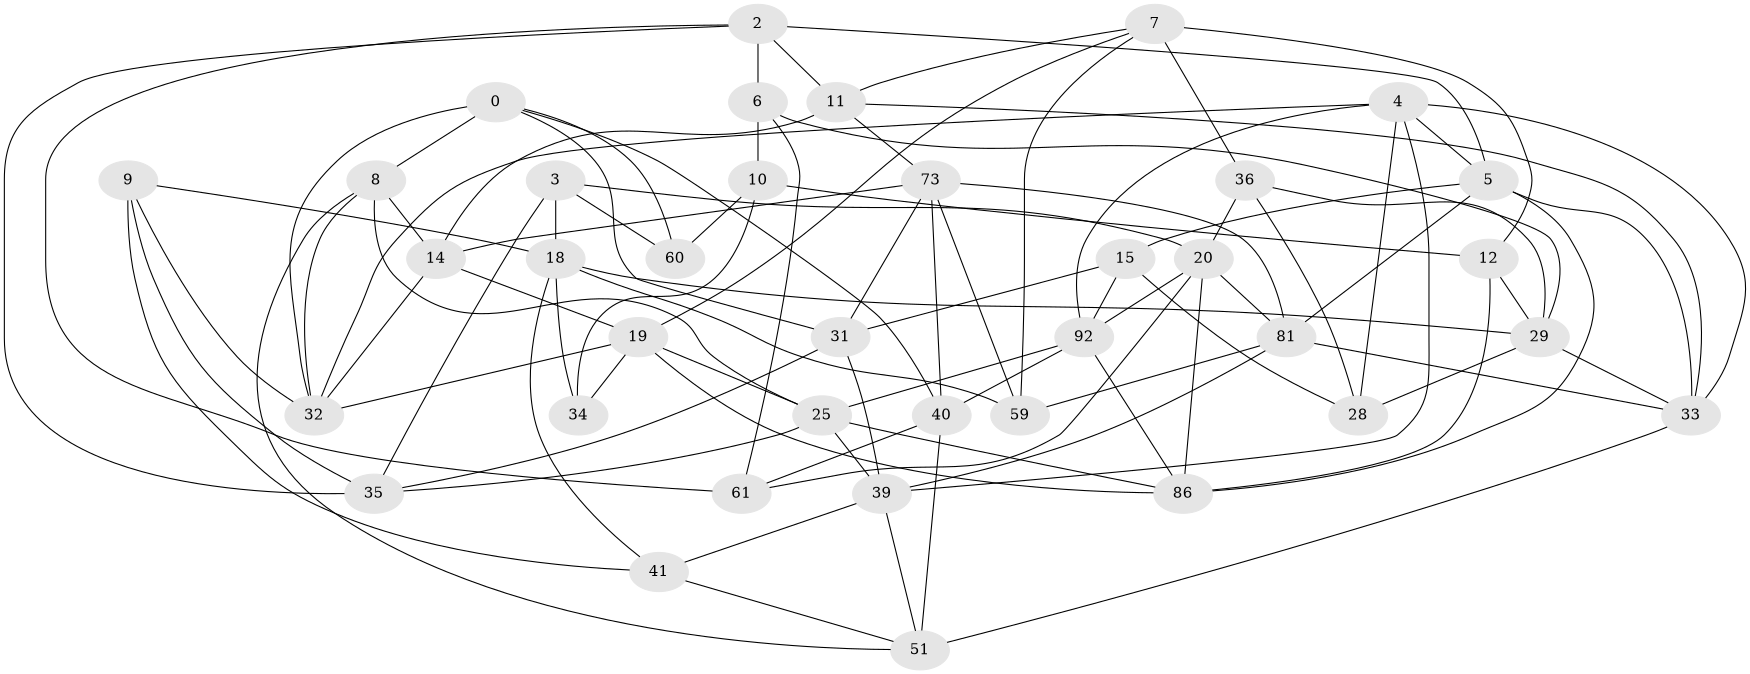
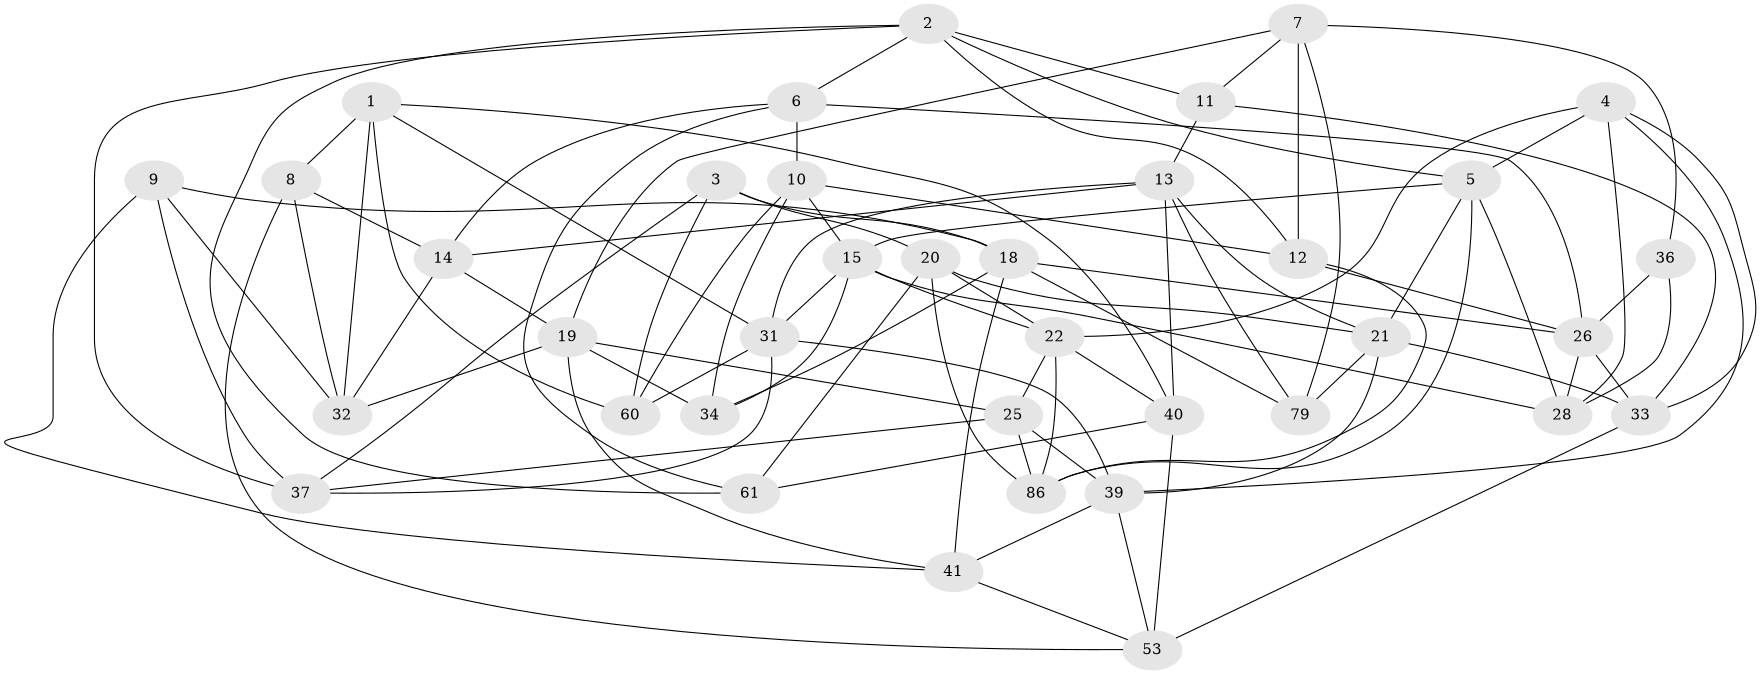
node "0": label "0" -> "1"
edge "4" -- "32": removed
edge "11" -- "14": now "6" -- "14"
edge "2" -- "12": added
node "73": label "73" -> "13"
edge "36" -- "20": removed
edge "10" -- "15": added
edge "5" -- "33": now "5" -- "28"
edge "8" -- "25": removed
node "92": label "92" -> "22"
node "81": label "81" -> "21"
node "29": label "29" -> "26"
edge "15" -- "34": added
edge "31" -- "60": added
node "59": label "59" -> "79"
edge "19" -- "86": now "19" -- "41"
node "35": label "35" -> "37"
node "51": label "51" -> "53"
